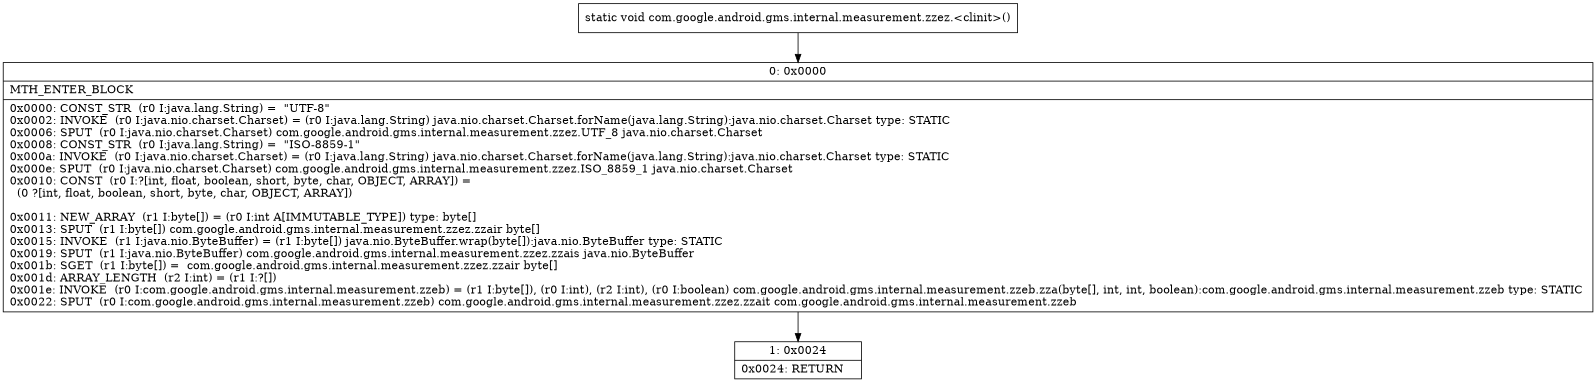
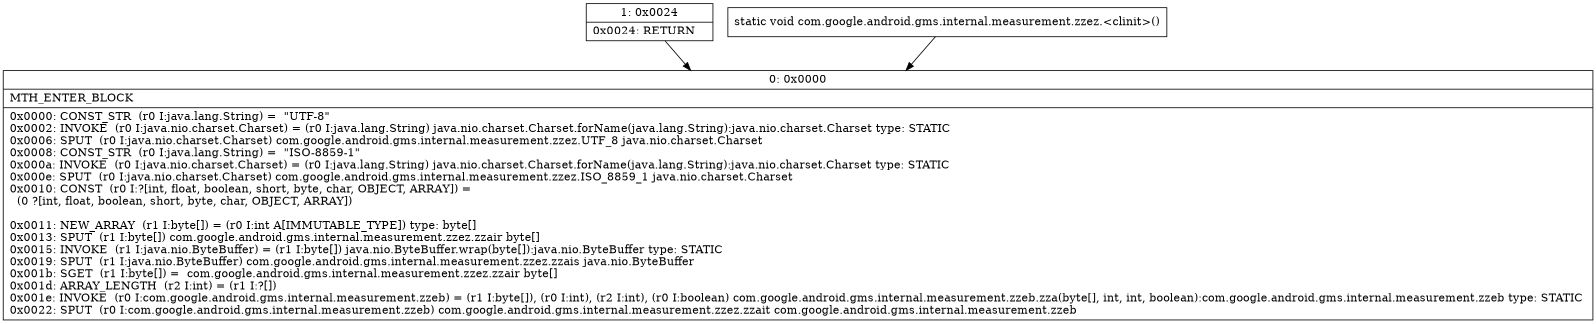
edge "0: 0x0000" -> "1: 0x0024": reversed
